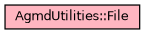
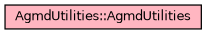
node "AgmdUtilities::File": label "AgmdUtilities::File" -> "AgmdUtilities::AgmdUtilities"
